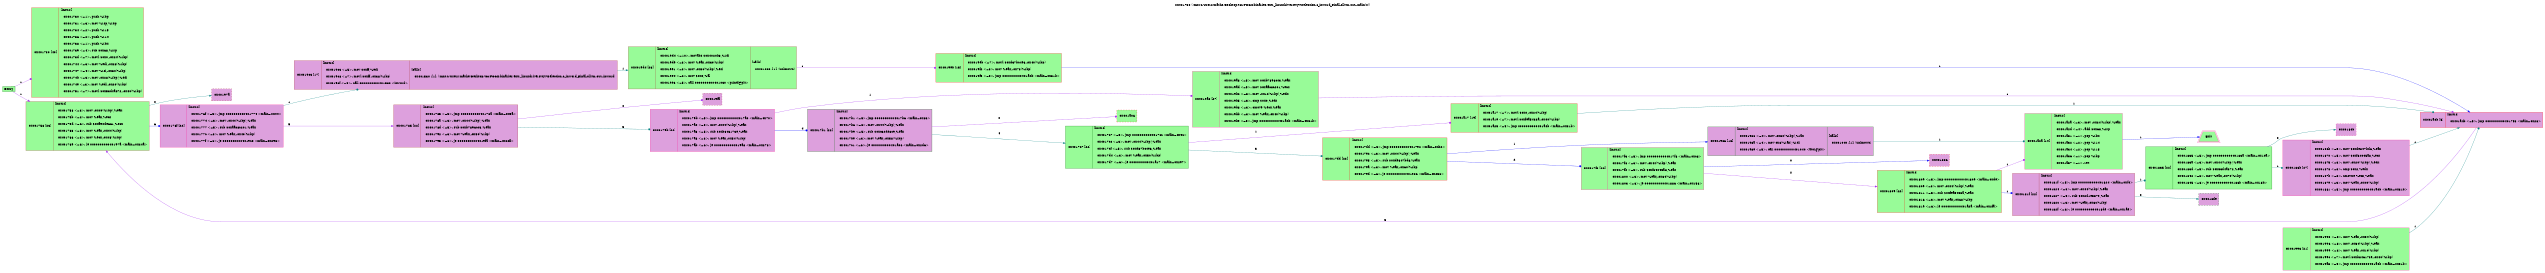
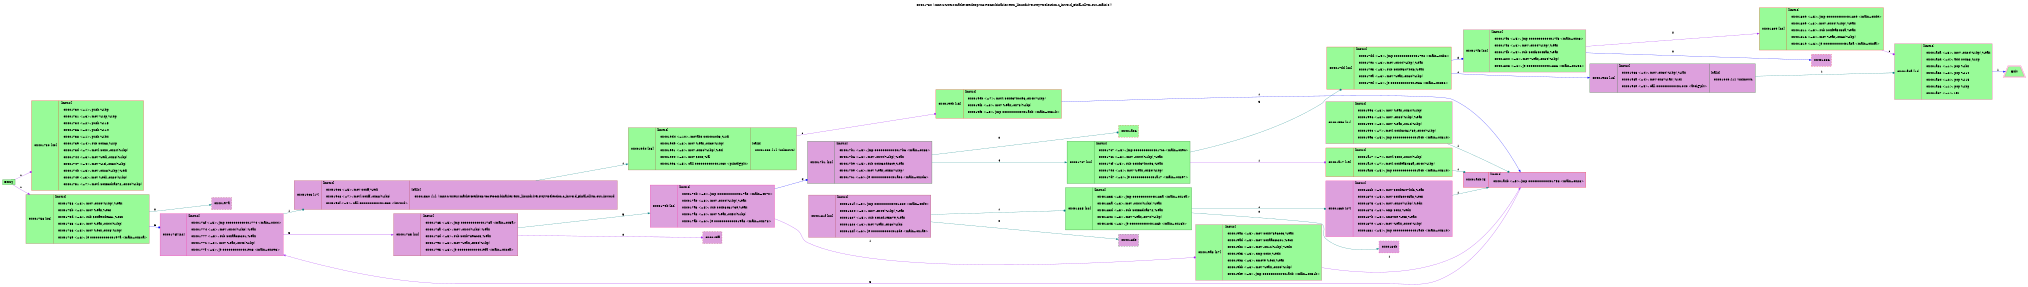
edge "0x4017b1 [22]" -> "0x401a06": color purple -> teal
edge "0x401785 [22]" -> "0x40179b [22]": arrowhead dot -> normal
edge "0x401809 [22]" -> "0x40181f [22]": removed, label "1"
edge "0x401a4b [5]" -> "0x401758 [23]": now "0x401a4b [5]" -> "0x40176f [22]"
